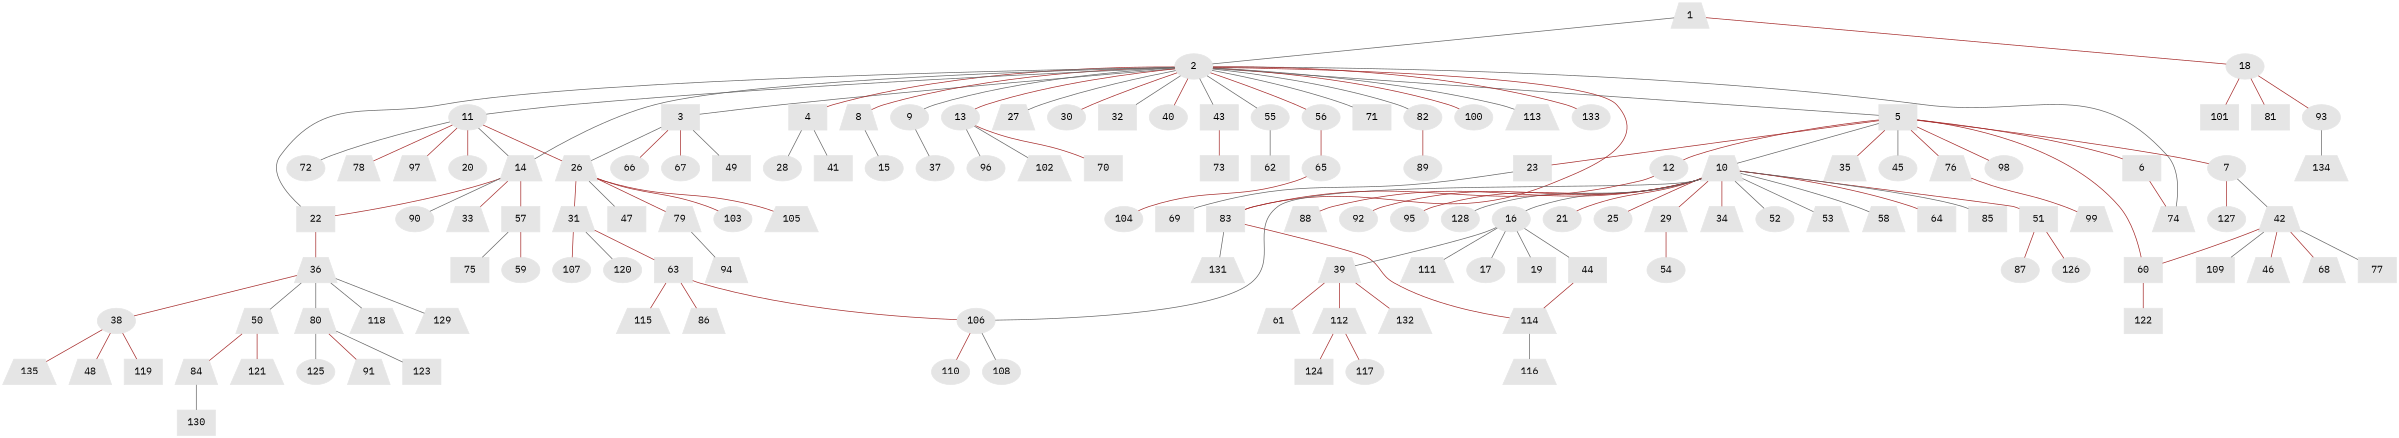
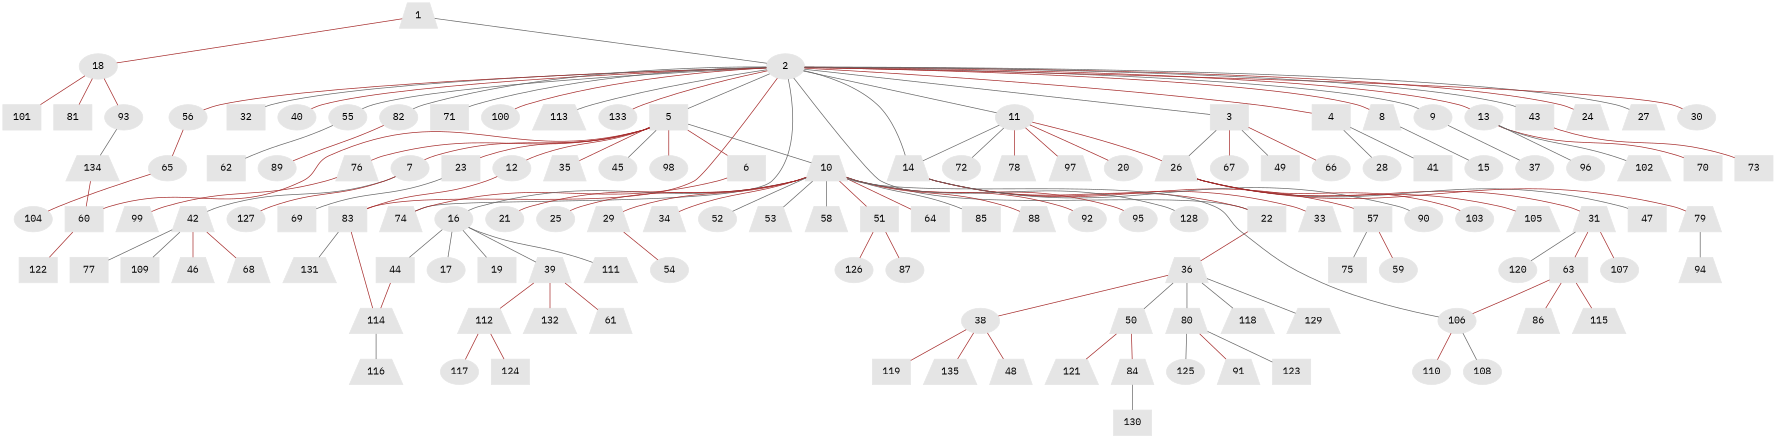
node "24": added
edge "42" -- "60": now "134" -- "60"
